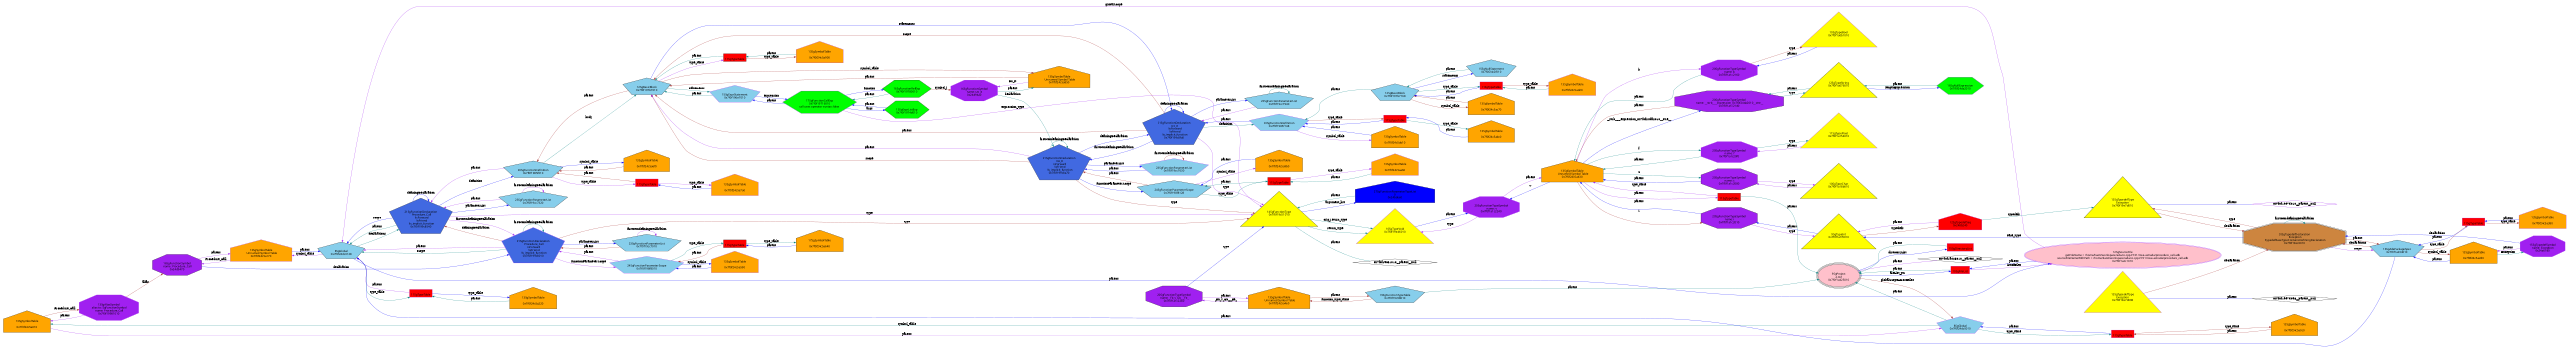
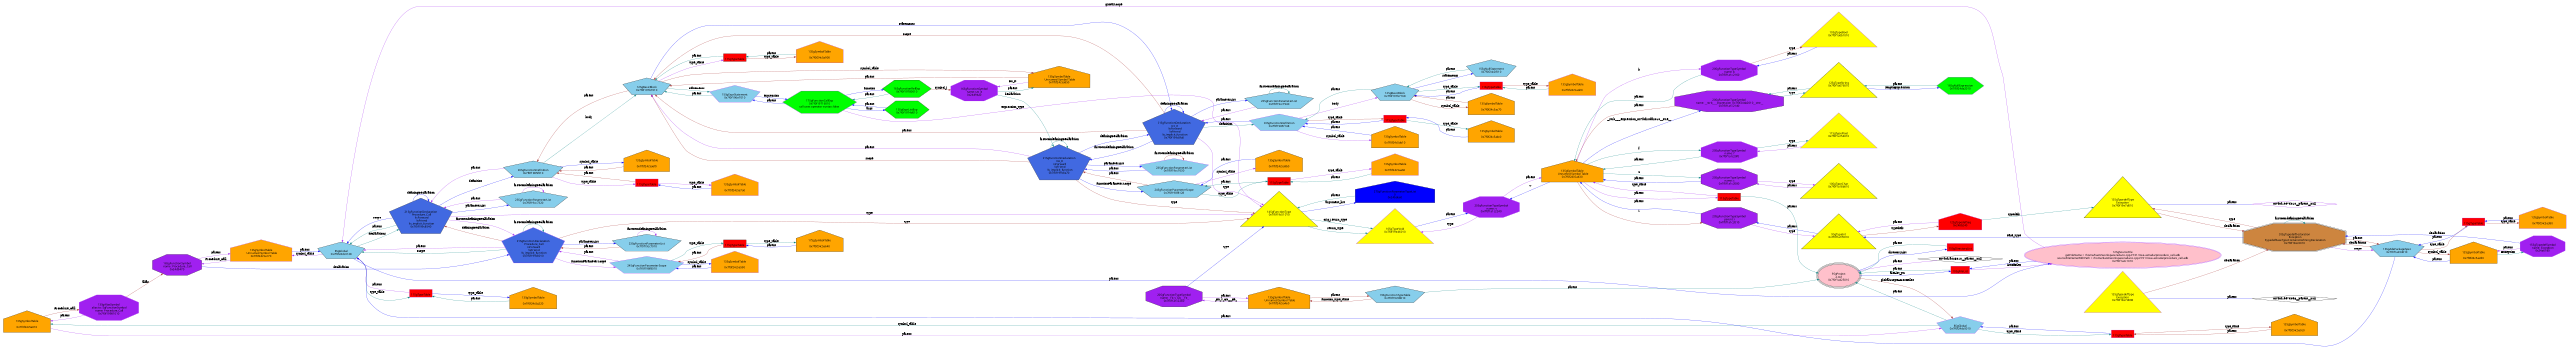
edge "20SgFunctionDefinition 0x7f0f1985f148" -> "12SgBasicBlock 0x7f0f197b7168": added, label "body"
node "20SgFunctionTypeSymbol name: i 0x7f0f1a1c2010": label "20SgFunctionTypeSymbol name: i 0x7f0f1a1c2010" -> "20SgFunctionTypeSymbol parent: i 0x7f0f1a1c2010"
node "0x7f0f19c51010__parent__null": removed
